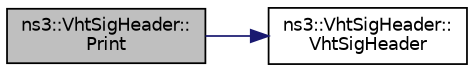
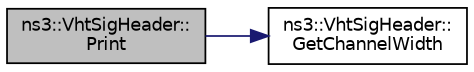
node "ns3::VhtSigHeader:: VhtSigHeader": label "ns3::VhtSigHeader:: VhtSigHeader" -> "ns3::VhtSigHeader:: GetChannelWidth"
